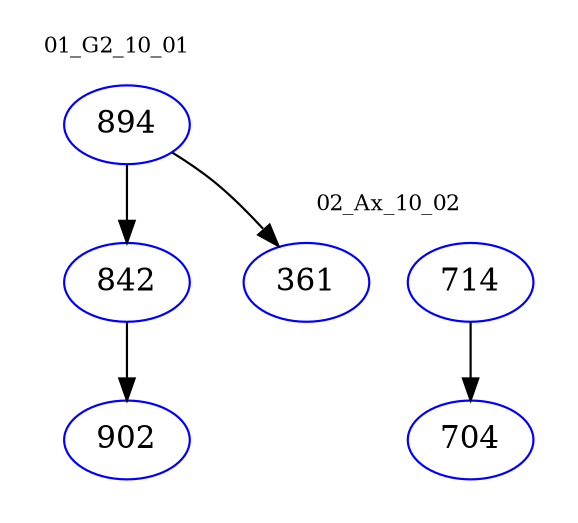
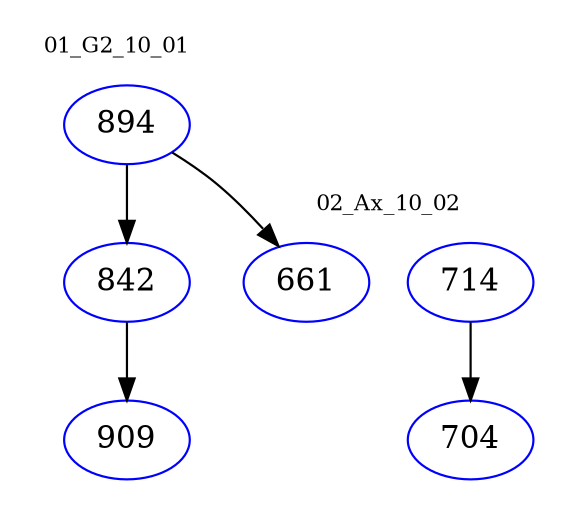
node "361": label "361" -> "661"
node "902": label "902" -> "909"
